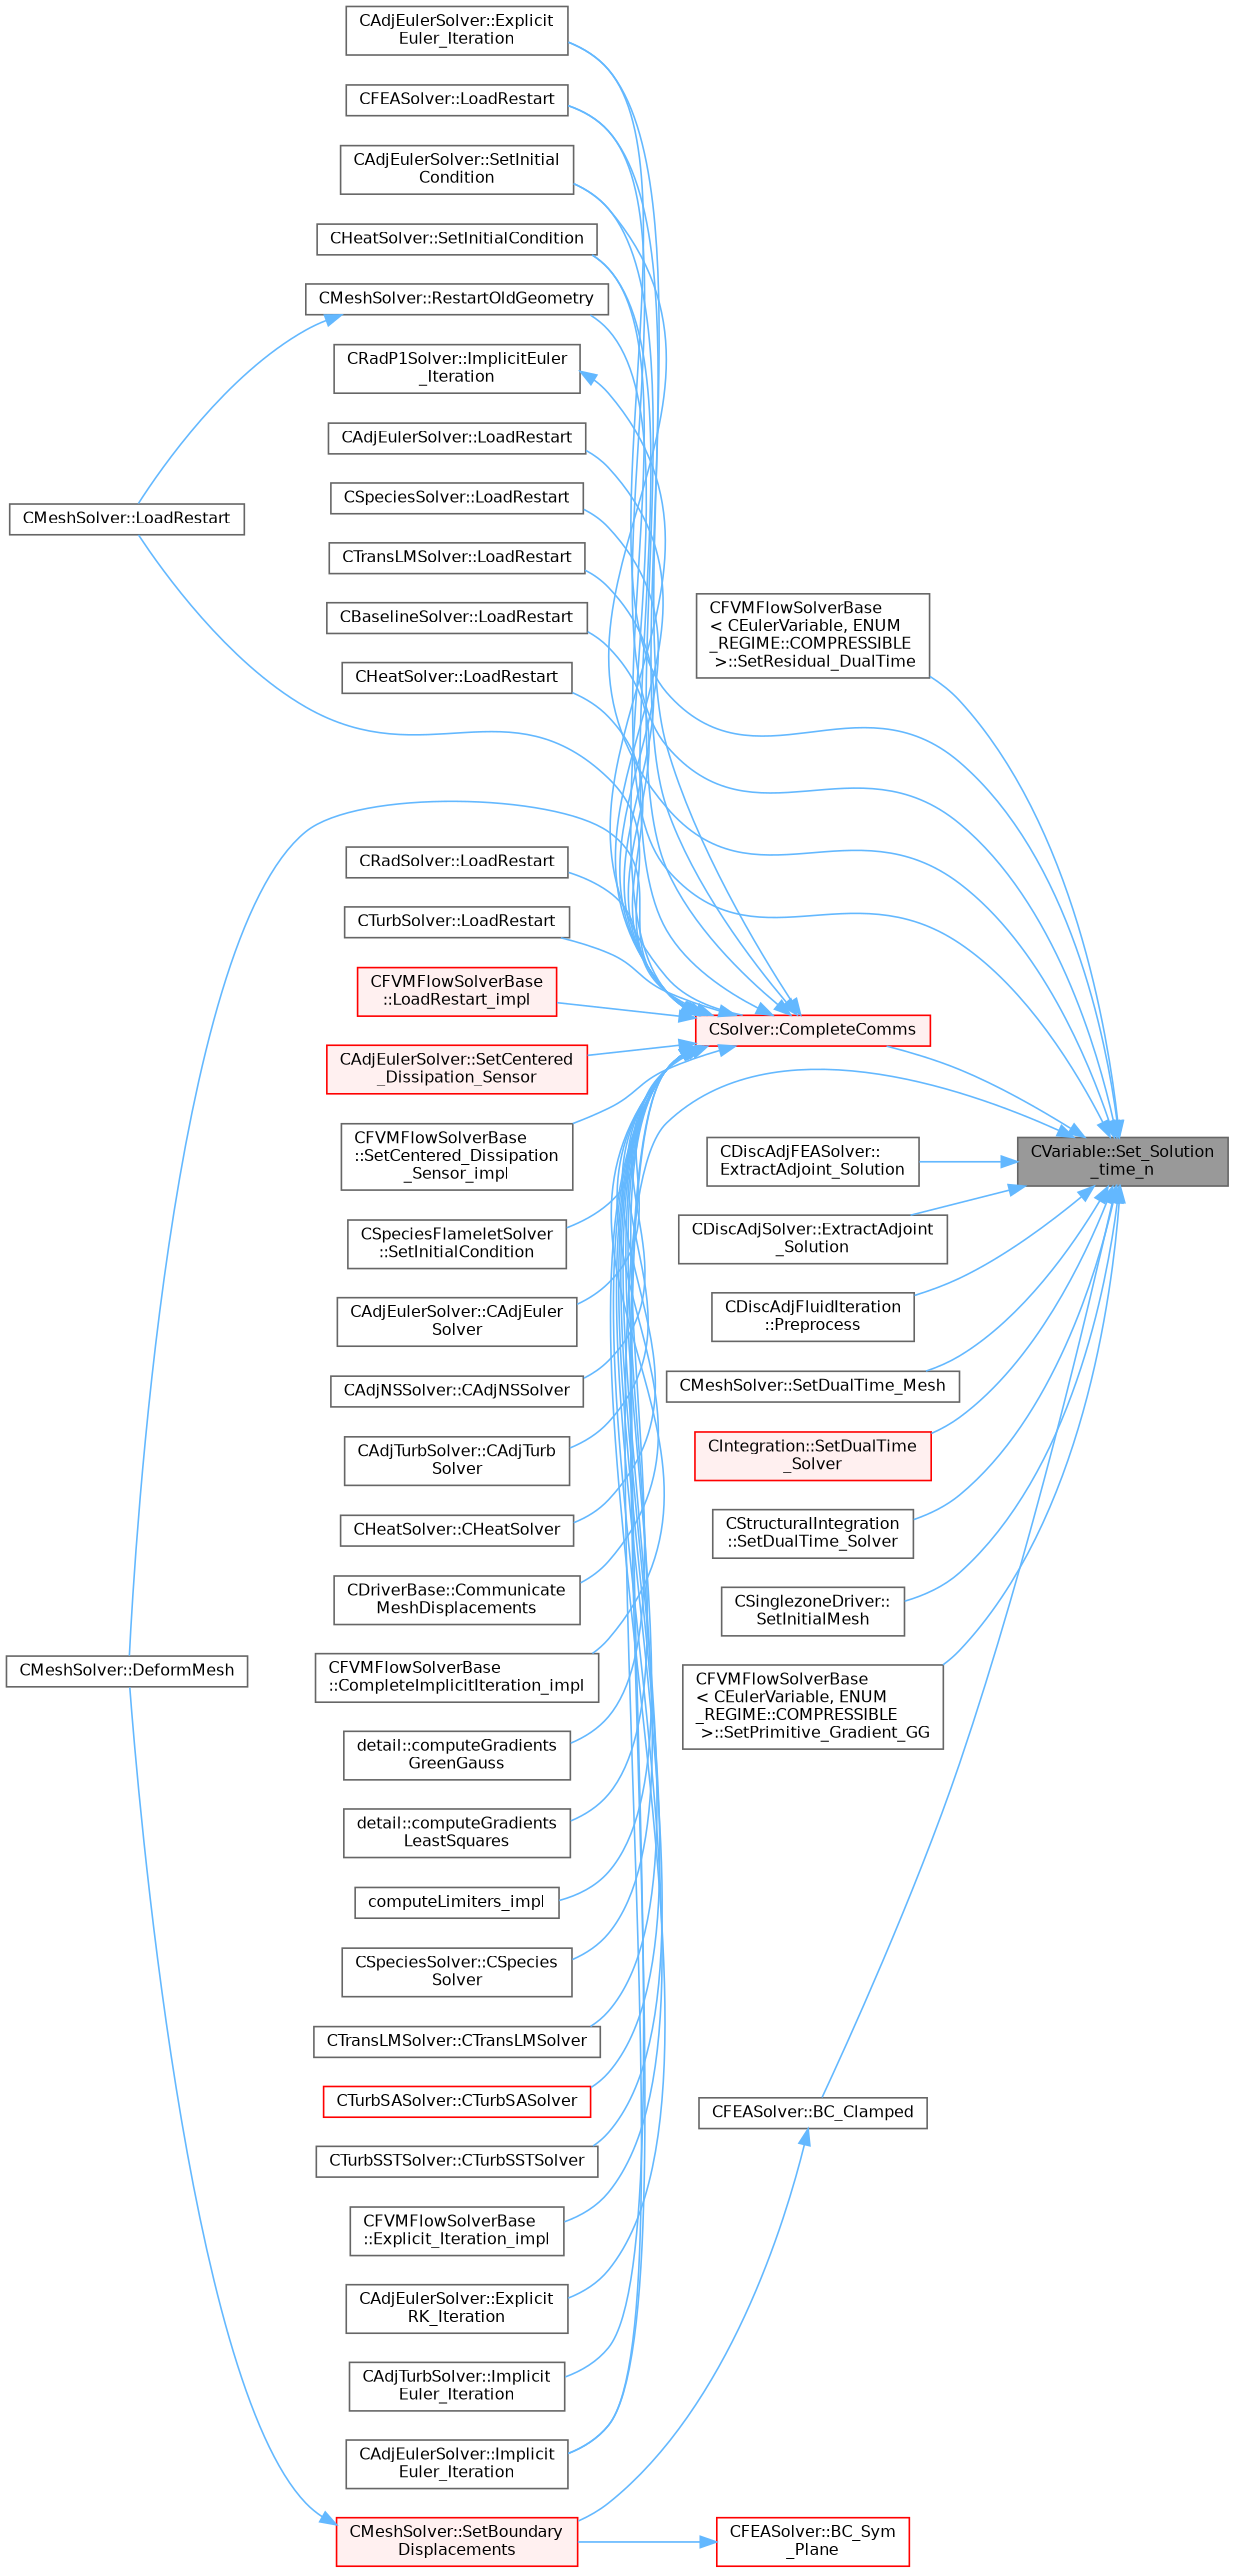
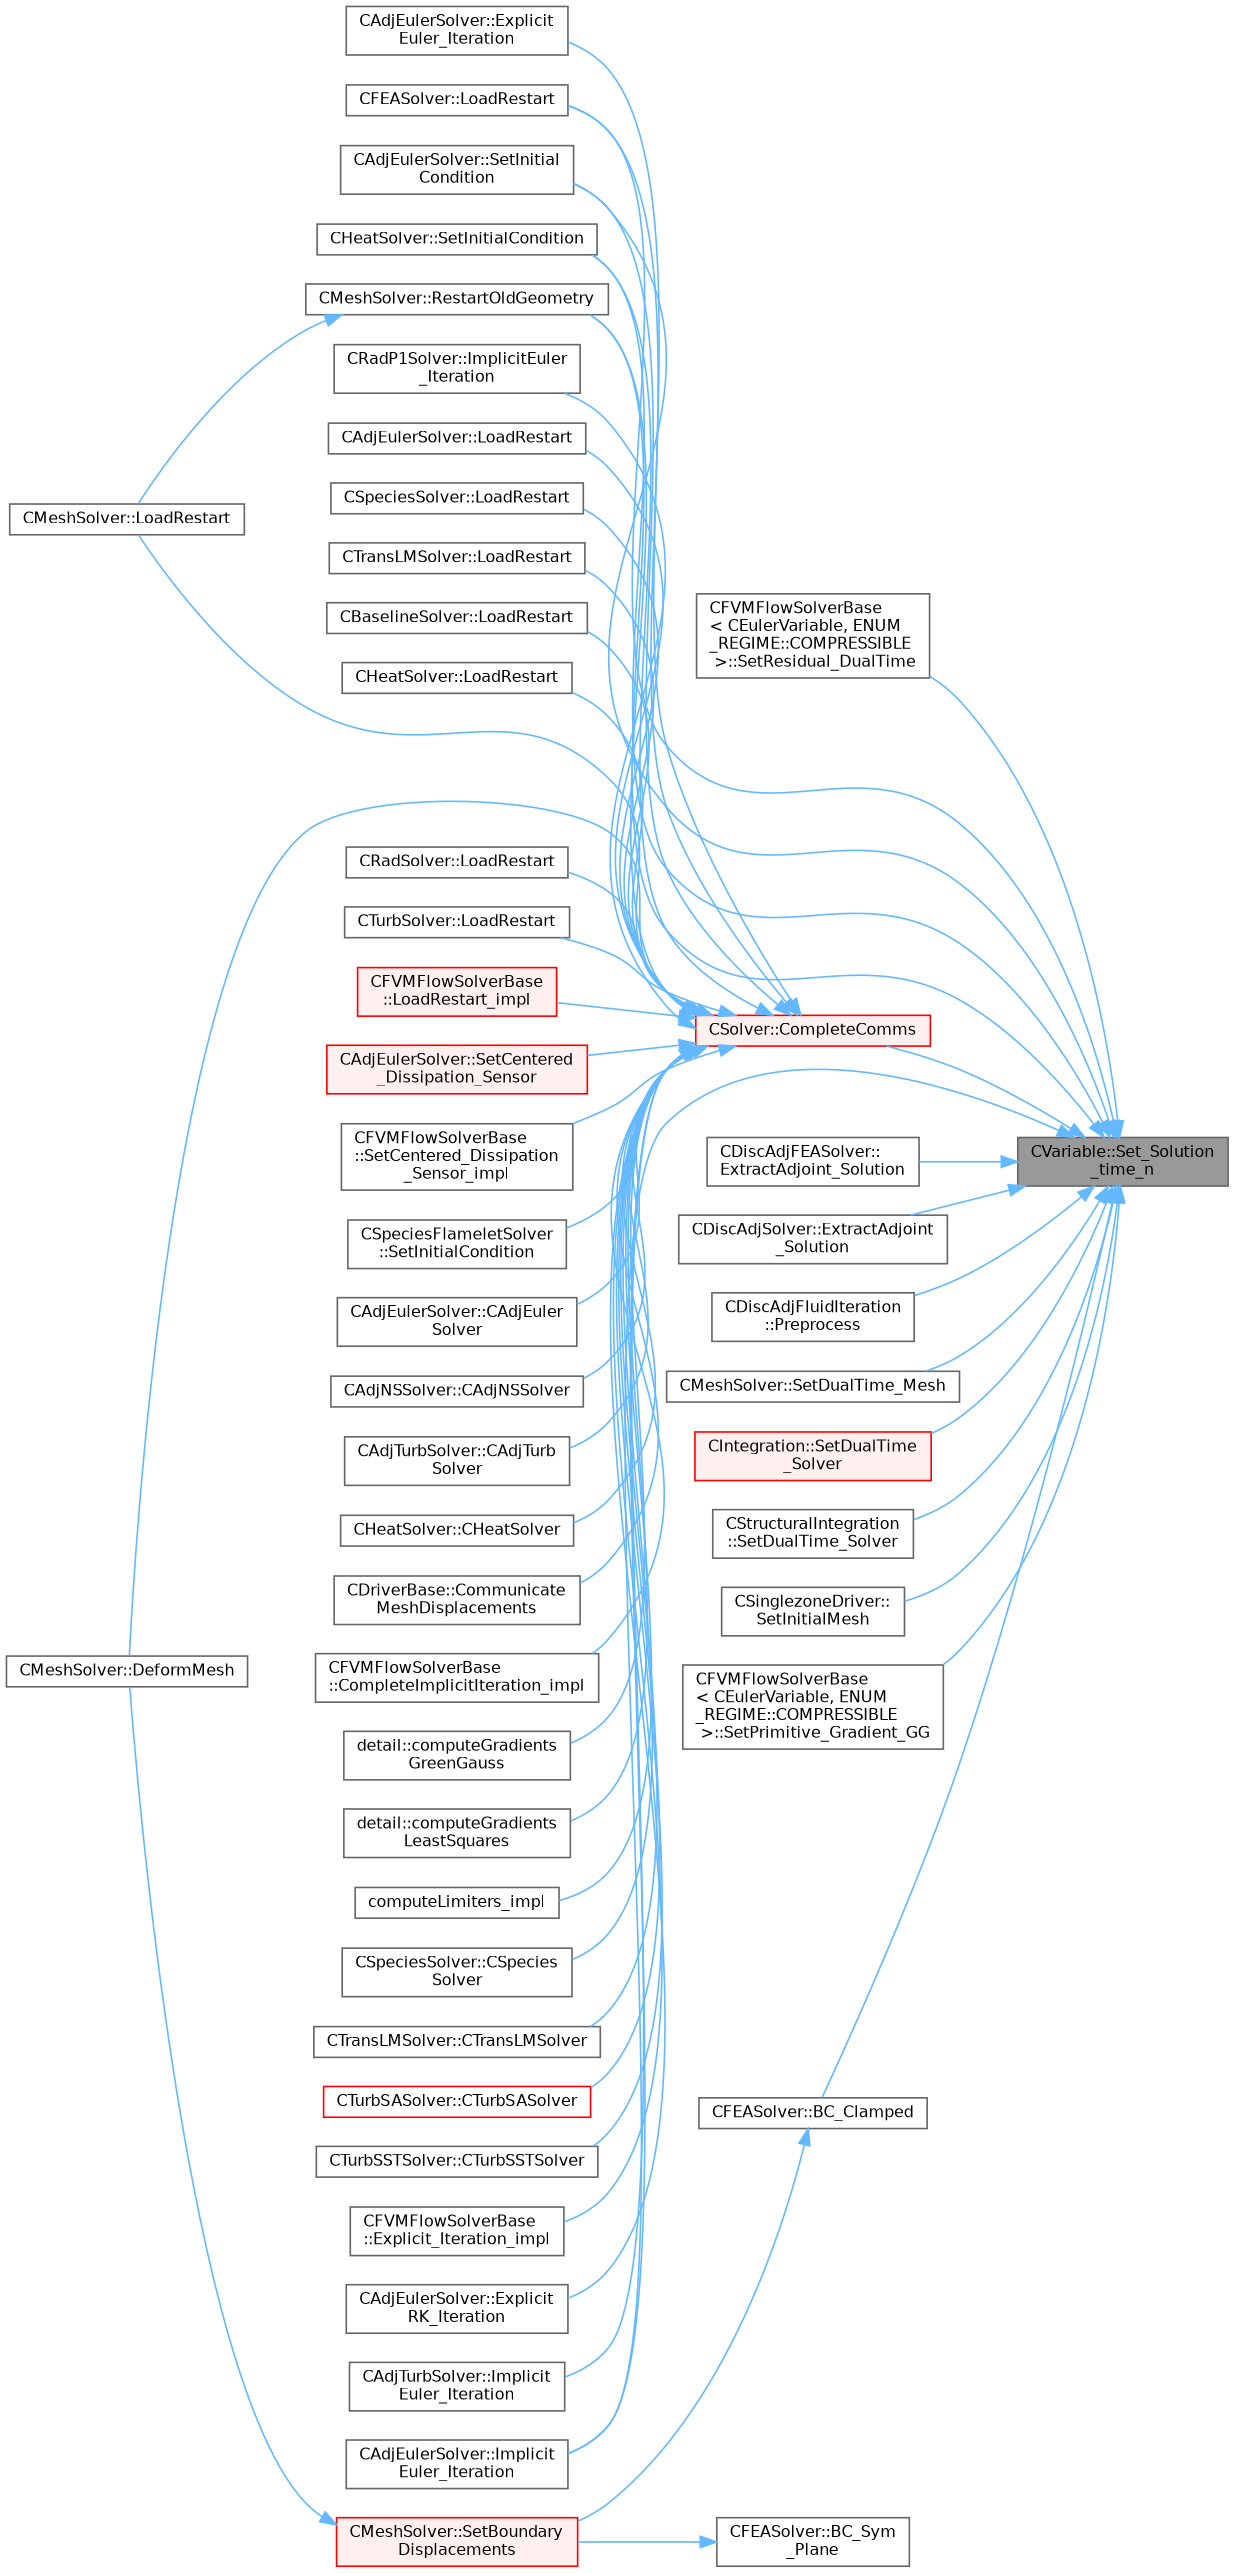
edge "CAdjEulerSolver::Explicit Euler_Iteration" -> "CVariable::Set_Solution _time_n": now "CMeshSolver::RestartOldGeometry" -> "CVariable::Set_Solution _time_n"
edge "CSolver::CompleteComms" -> "CRadP1Solver::ImplicitEuler _Iteration": reversed
node "CFEASolver::BC_Sym _Plane": color red -> grey40
